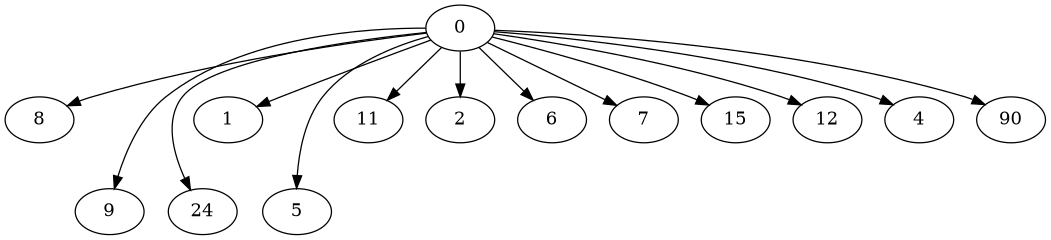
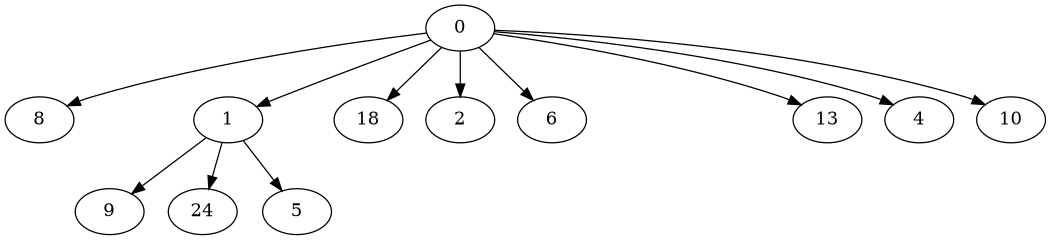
edge "0" -> "9": now "1" -> "9"
edge "0" -> "5": now "1" -> "5"
edge "0" -> "24": now "1" -> "24"
node "11": label "11" -> "18"
node "7": removed
node "15": removed
node "12": label "12" -> "13"
node "90": label "90" -> "10"
